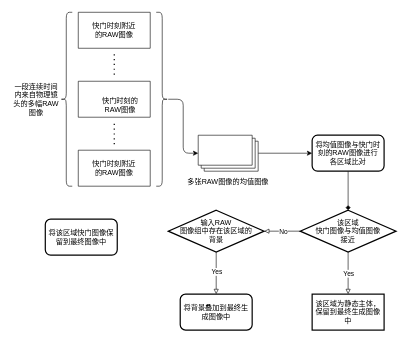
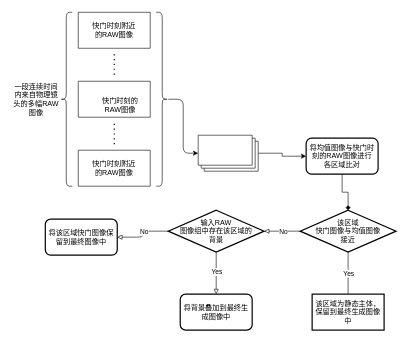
node "将均值图像与快门时刻的RAW图像进行 各区域比对": moved (348, 153) -> (342, 156)
node "多张RAW图像的均值图像": removed
edge "输入RAW 图像组中存在该区域的 背景" -> "将该区域快门图像保留到最终图像中": added, label "No"
edge "该区域 快门图像与均值图像 接近" -> "该区域为静态主体，保留到最终生成图像中": arrowhead block -> none
